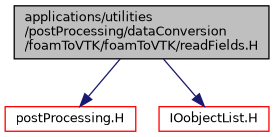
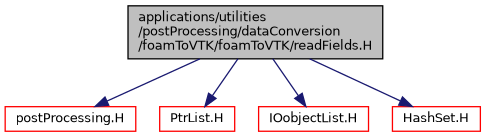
node "PtrList.H": added
node "HashSet.H": added
